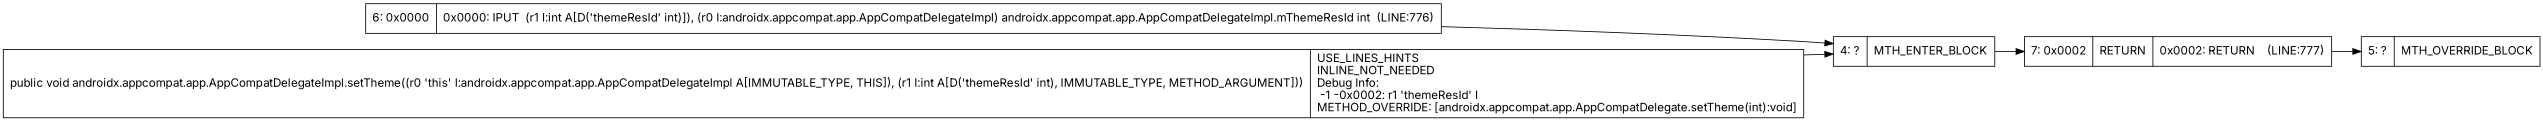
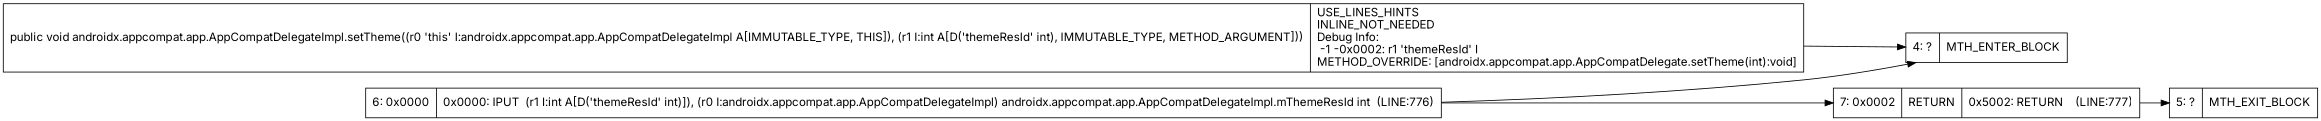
edge "4: ?" -> "7: 0x0002": now "6: 0x0000" -> "7: 0x0002"
node "7: 0x0002": text "0x0002: RETURN    (LINE:777)" -> "0x5002: RETURN    (LINE:777)"
node "5: ?": text "MTH_OVERRIDE_BLOCK" -> "MTH_EXIT_BLOCK"
